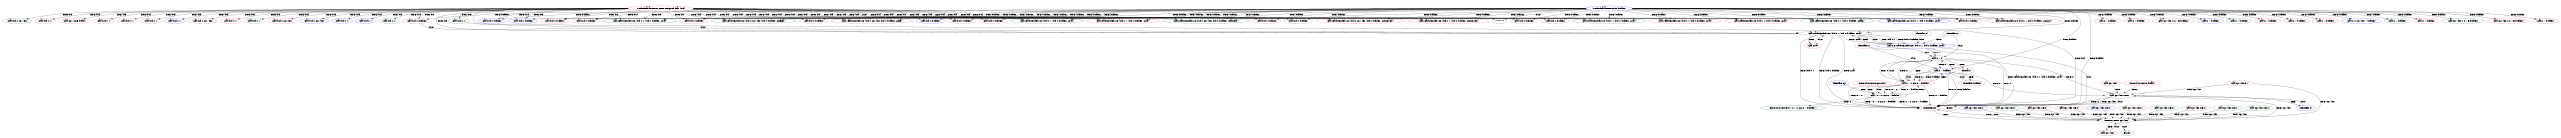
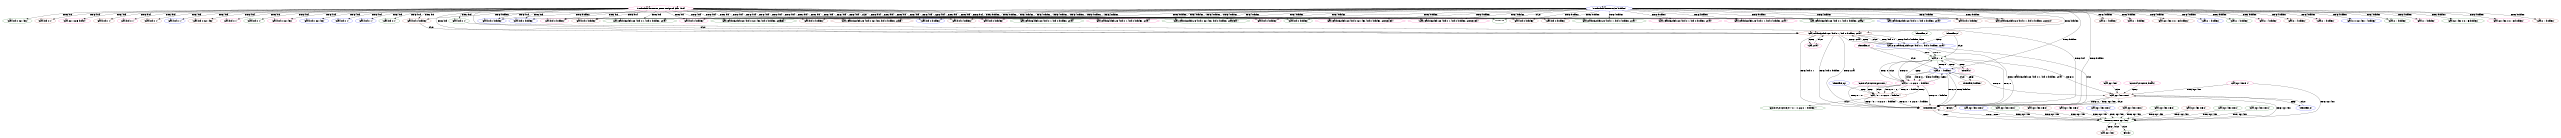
edge "(Call,!(n > 0 && n < buf_len))" -> "(ControlStructure,if (!(n > 0 && n < buf_len)))": label "DDG: 0" -> "AST: "
